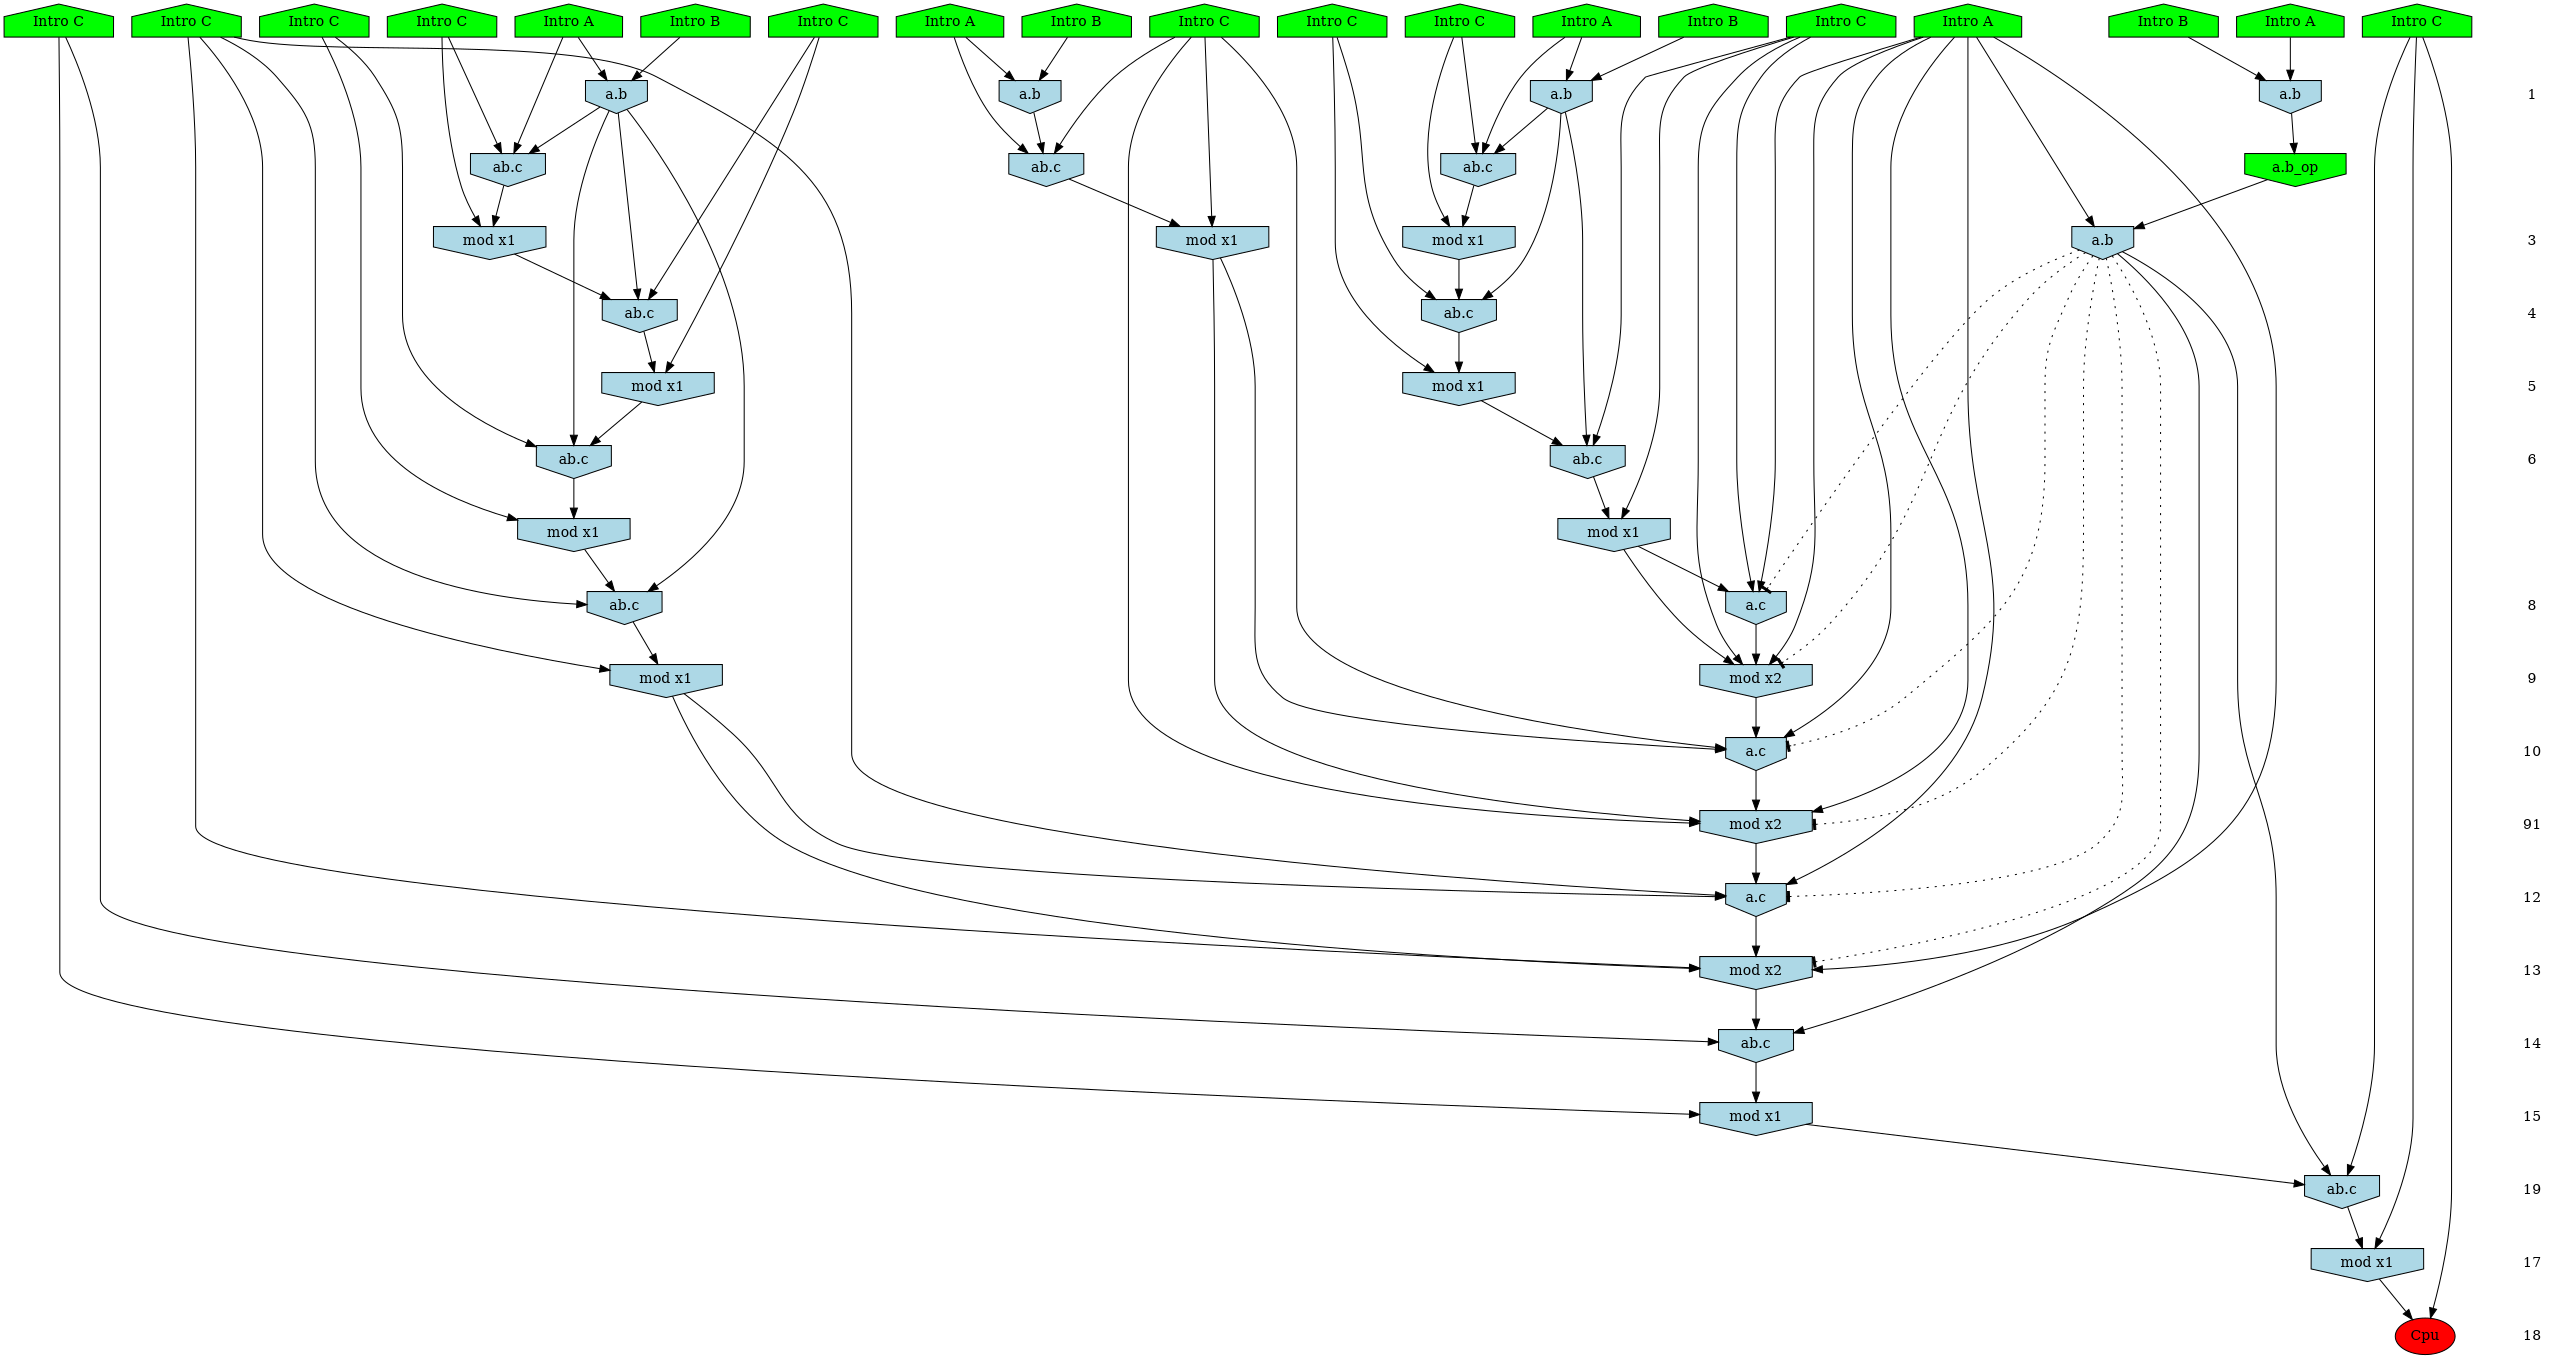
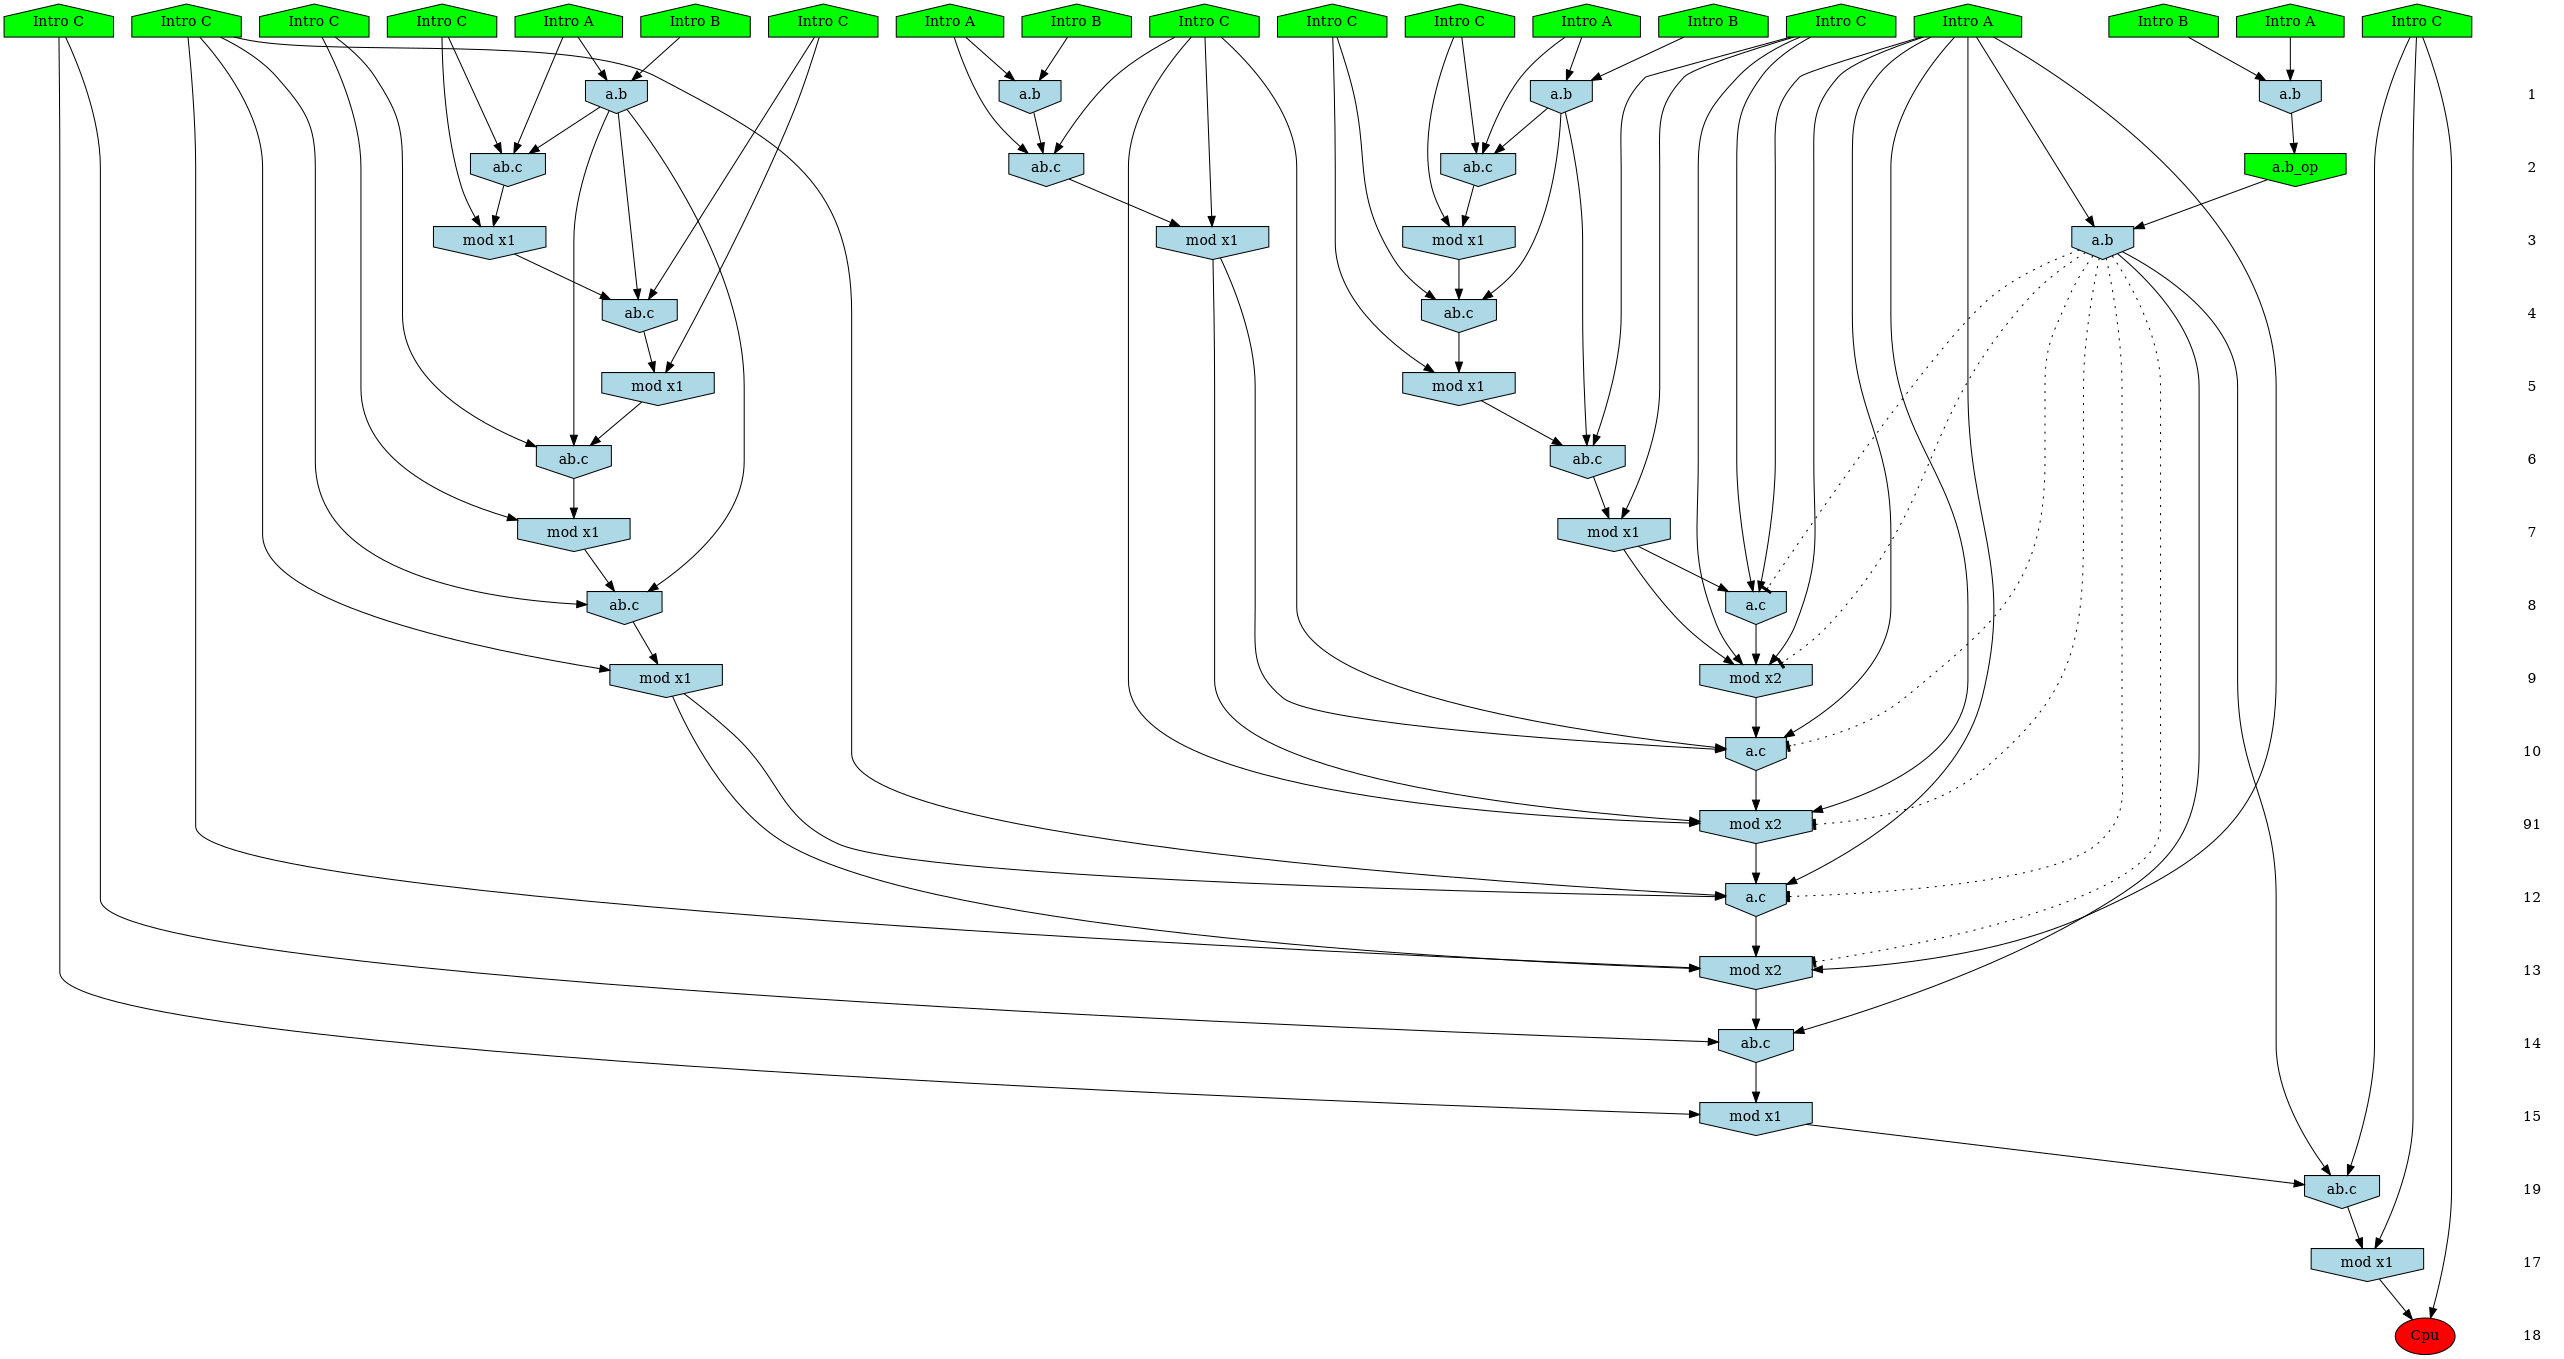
node "2": added
node "7": added
